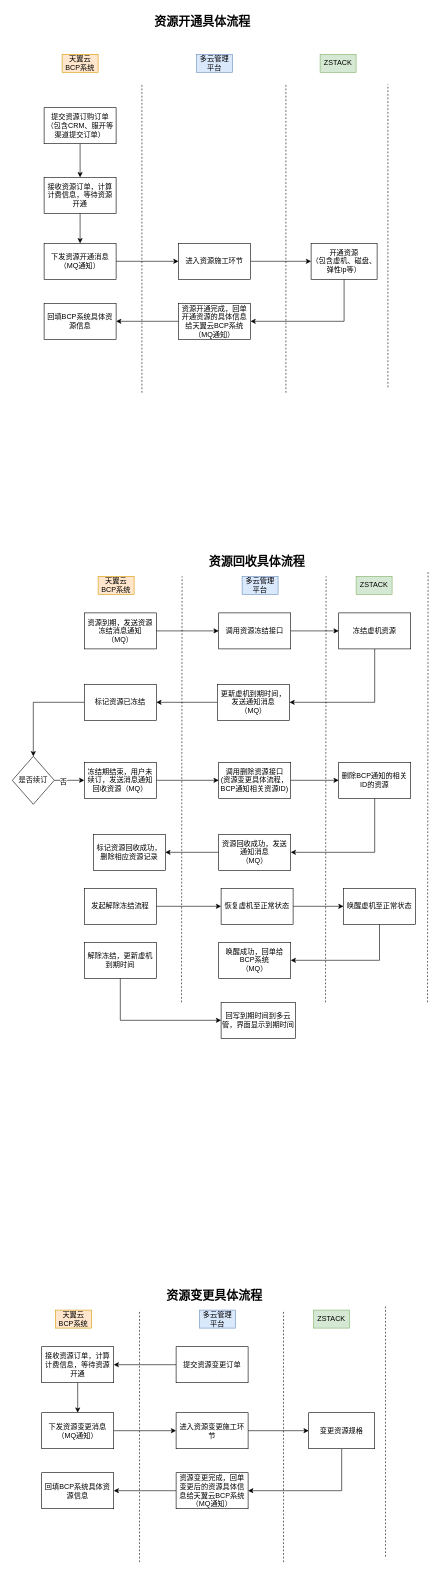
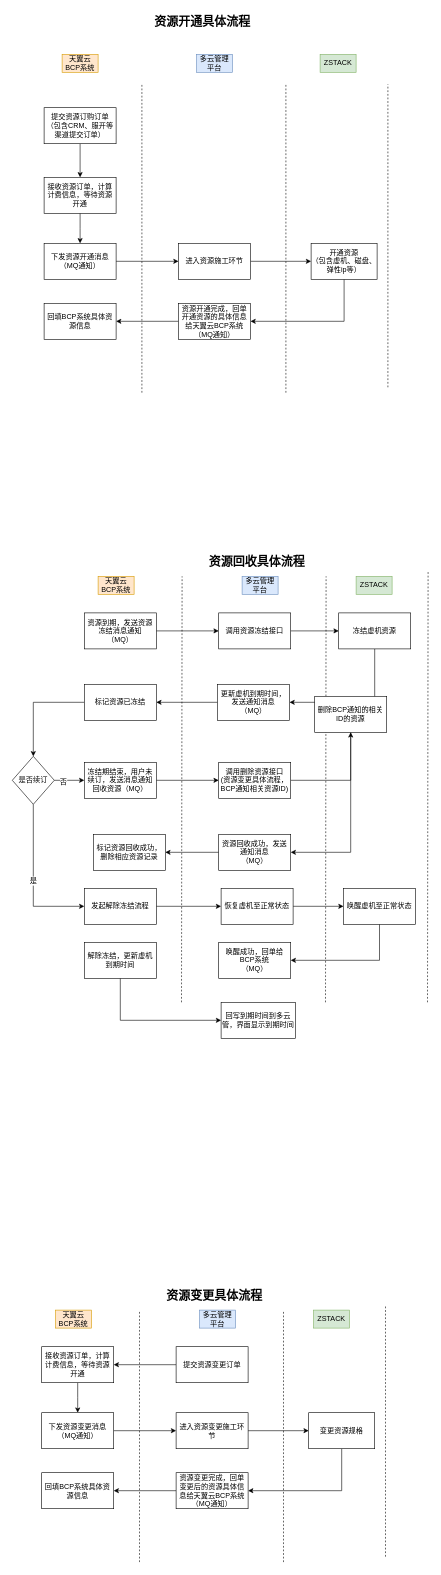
node "删除BCP通知的相关ID的资源": moved (375, 780) -> (351, 714)
edge "是否续订" -> "发起解除冻结流程": added, label "是"
